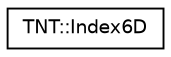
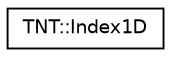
node "TNT::Index6D": label "TNT::Index6D" -> "TNT::Index1D"
